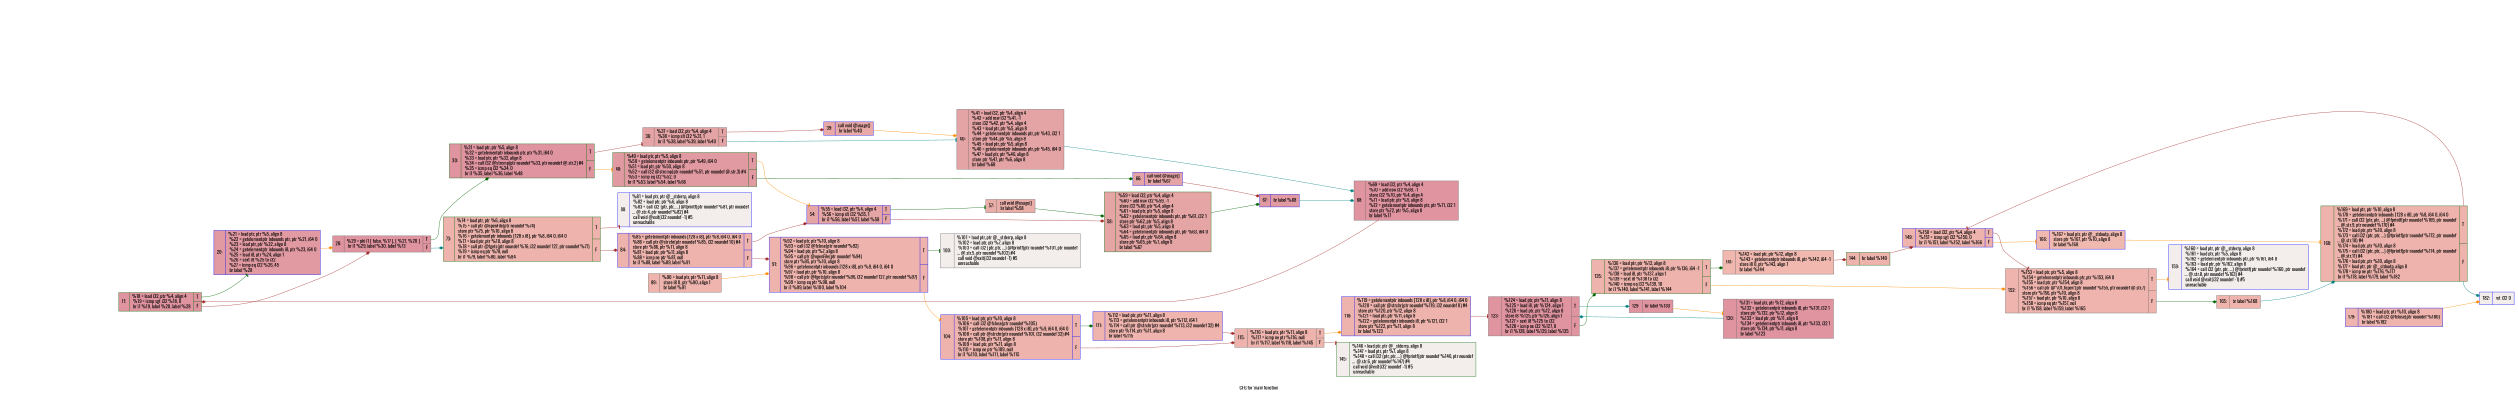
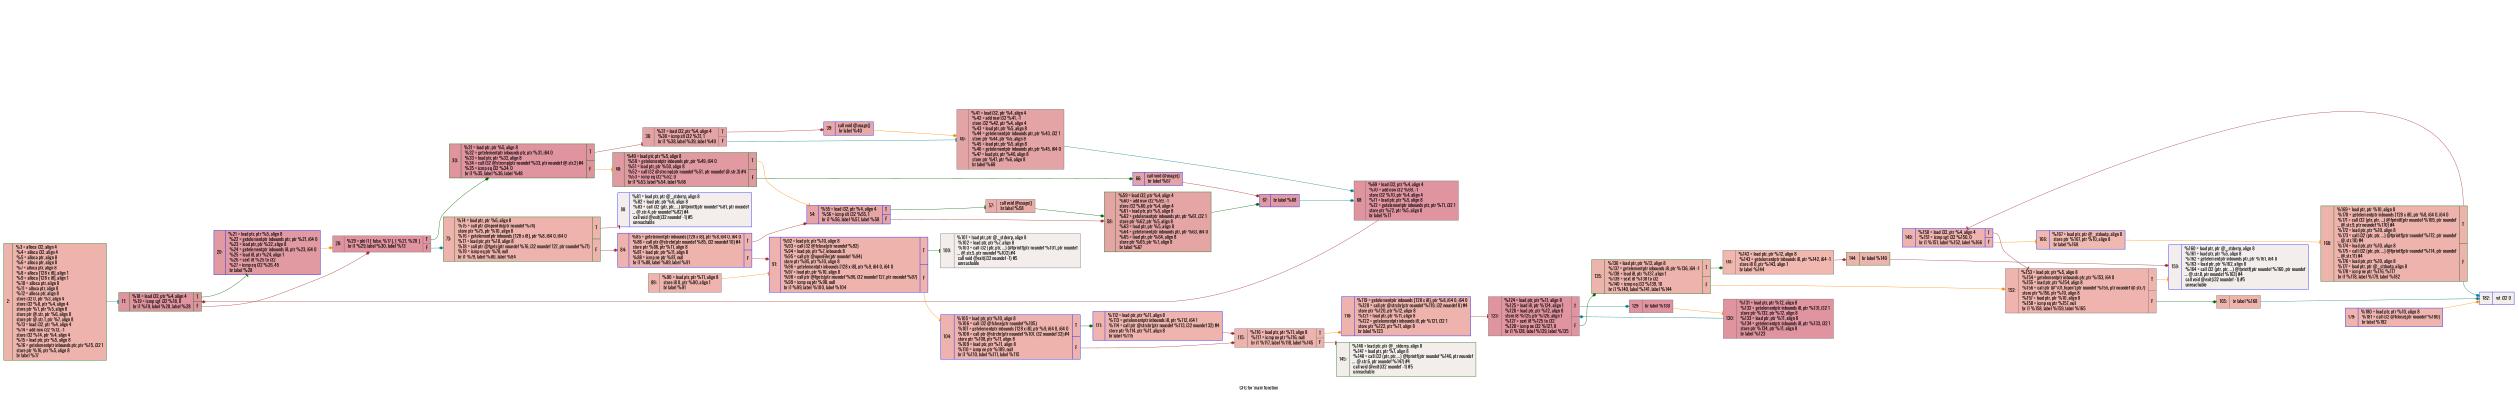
edge "144:" -> "149:": now "144:" -> "159:"
node "91:": text "%94 = load ptr, ptr %7, align 8" -> "%94 = load ptr, ptr %7, inbounds 8"
edge "89:" -> "91:": arrowhead diamond -> tee
edge "165:" -> "168:": now "165:" -> "182:"
node "2:": added
